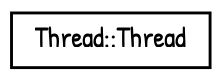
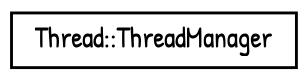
node "Thread::Thread": label "Thread::Thread" -> "Thread::ThreadManager"
